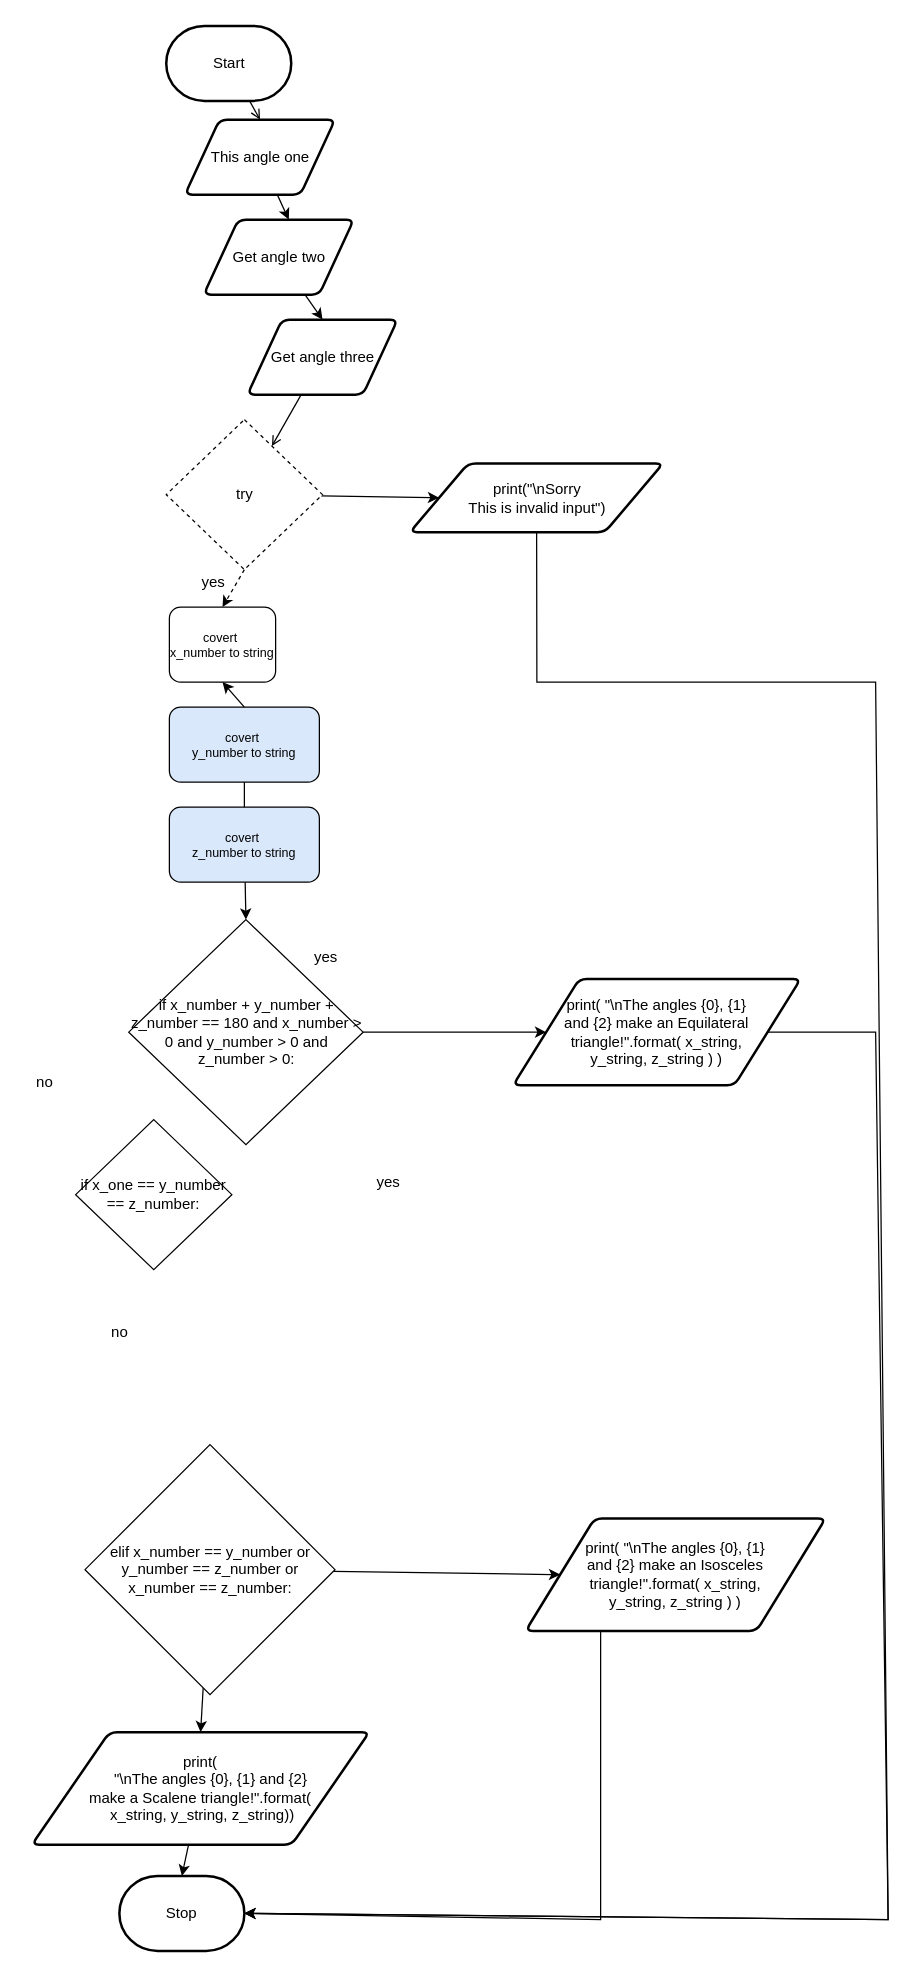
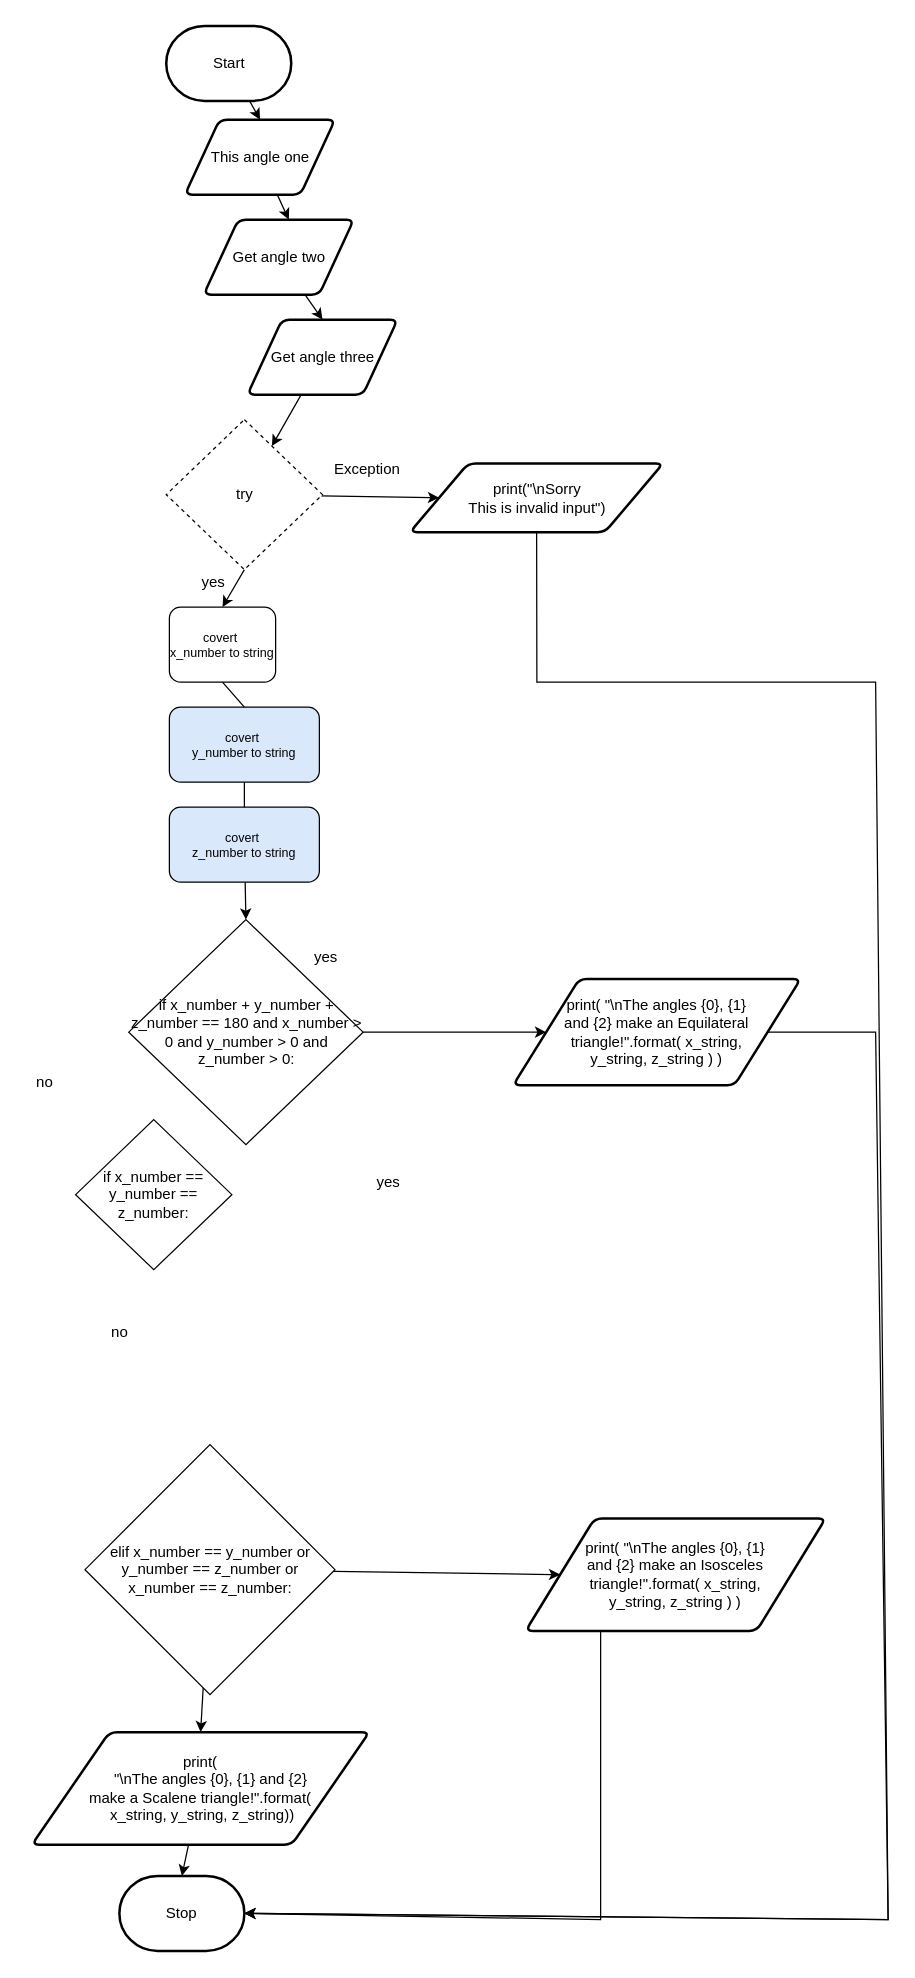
edge "Start" -> "This angle one": arrowhead open -> classic
edge "Get angle three" -> "try": arrowhead open -> classic
node "Exception": added
edge "try" -> "covert x_number to string": style dashed -> solid
edge "covert y_number to string" -> "covert x_number to string": arrowhead classic -> none
node "if x_one == y_number == z_number:": label "if x_one == y_number == z_number:" -> "if x_number == y_number == z_number:"
